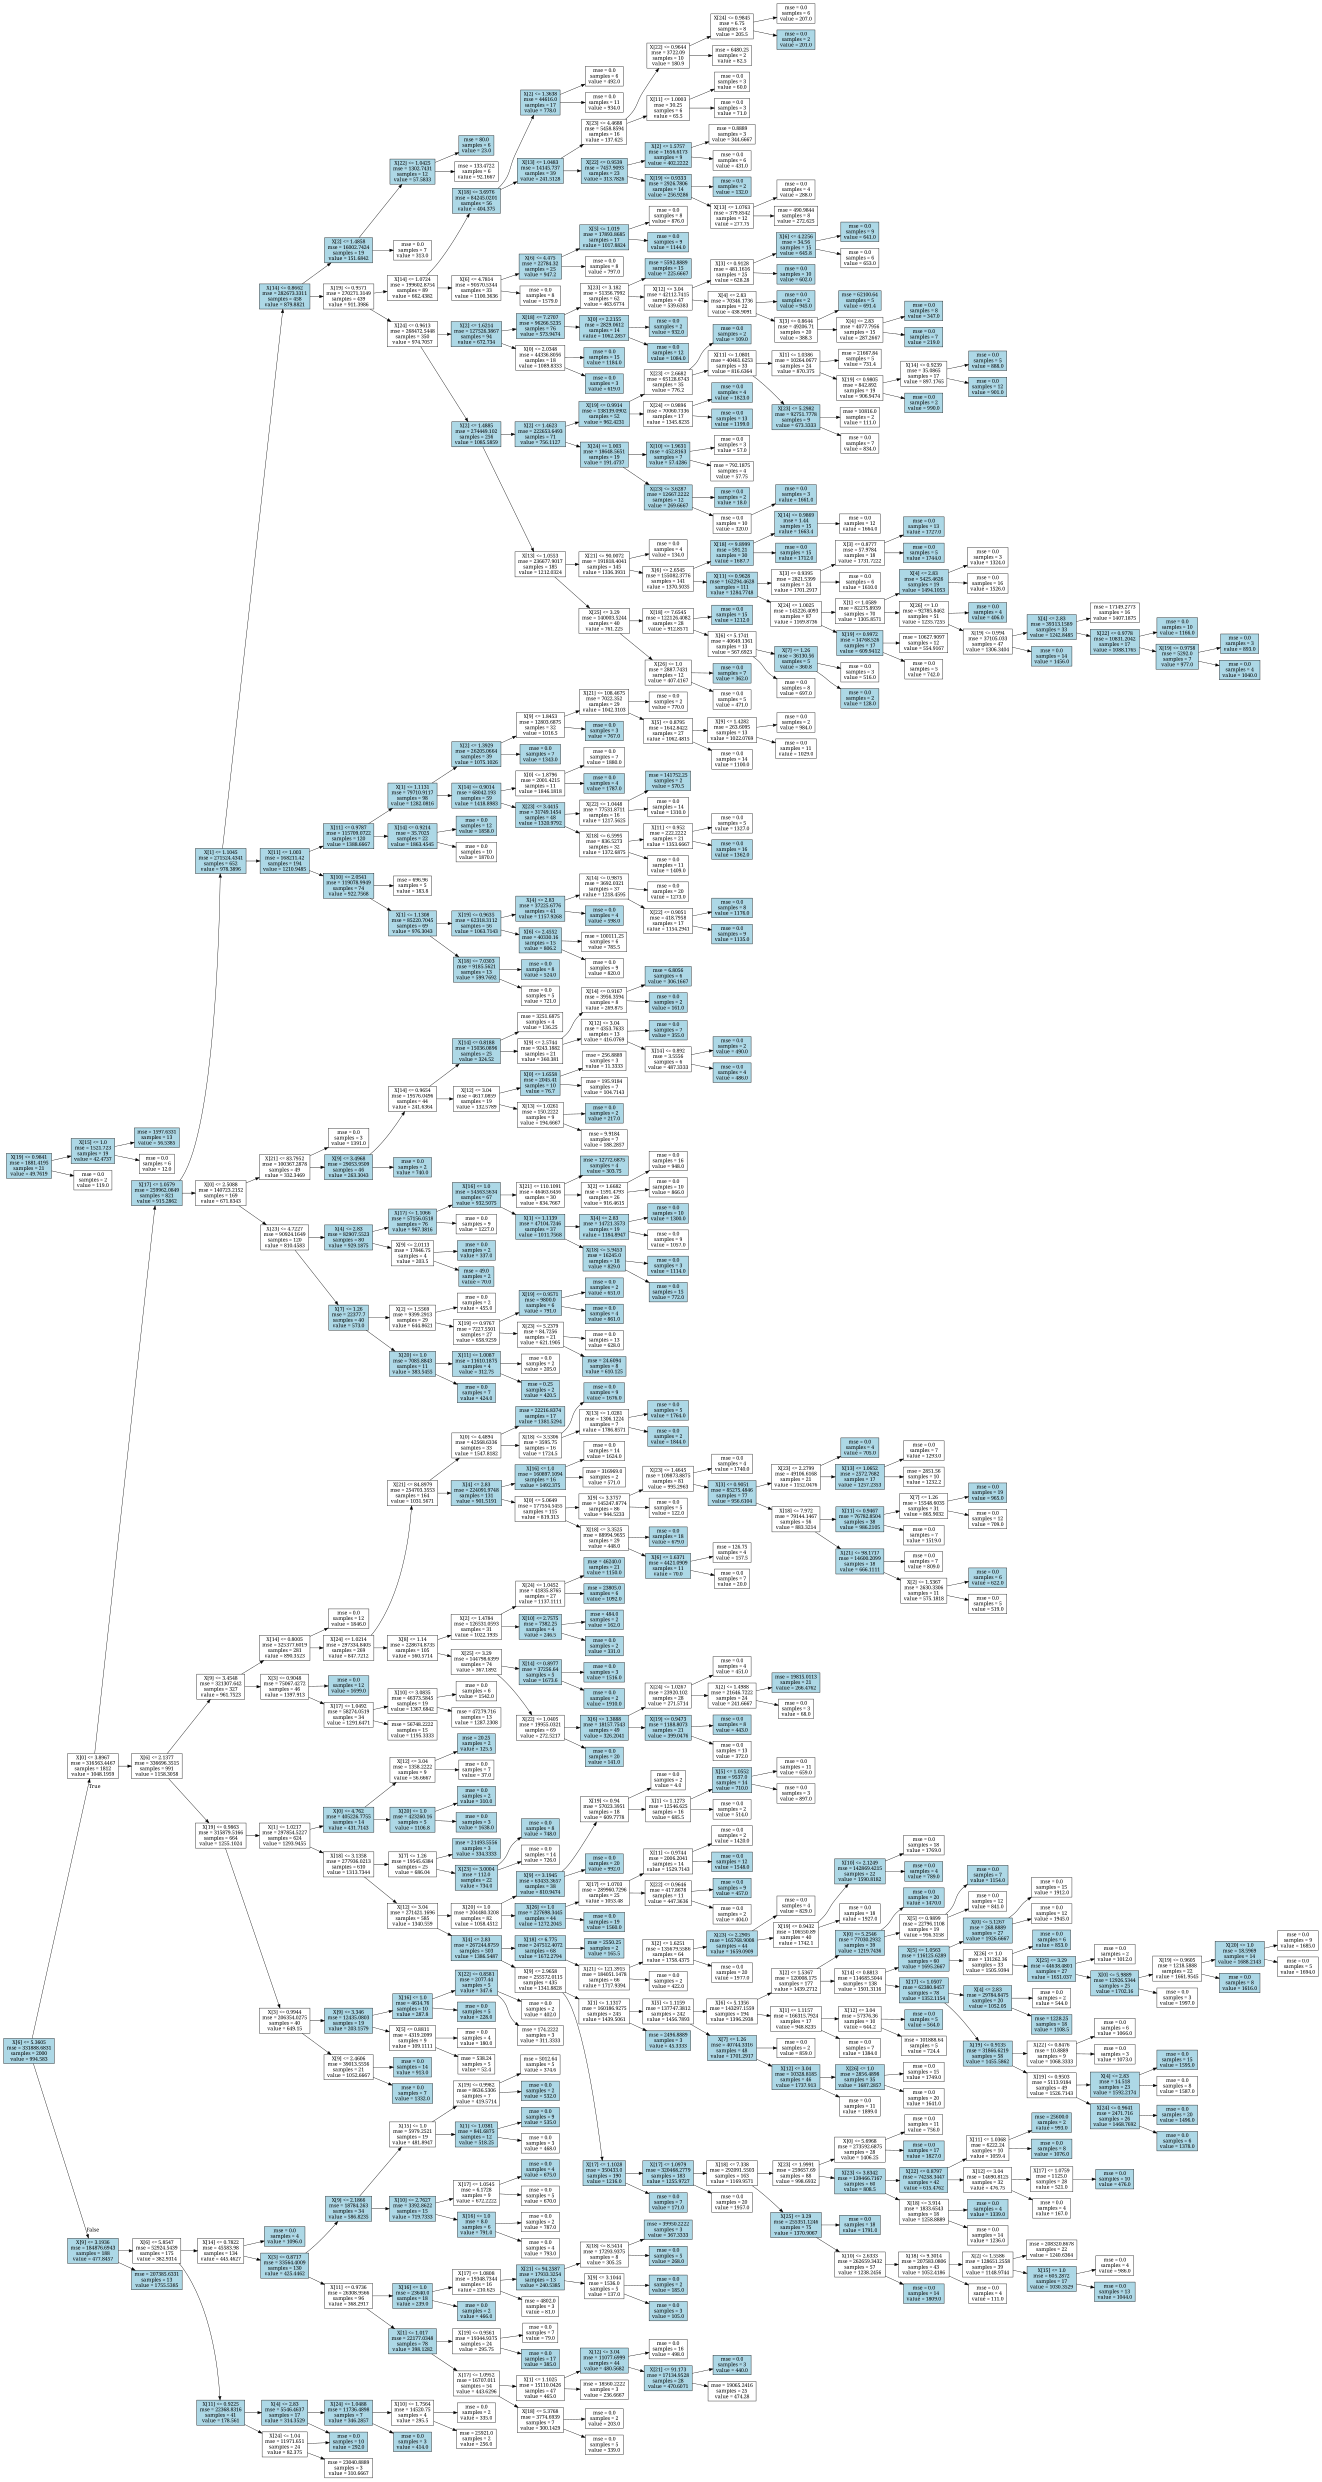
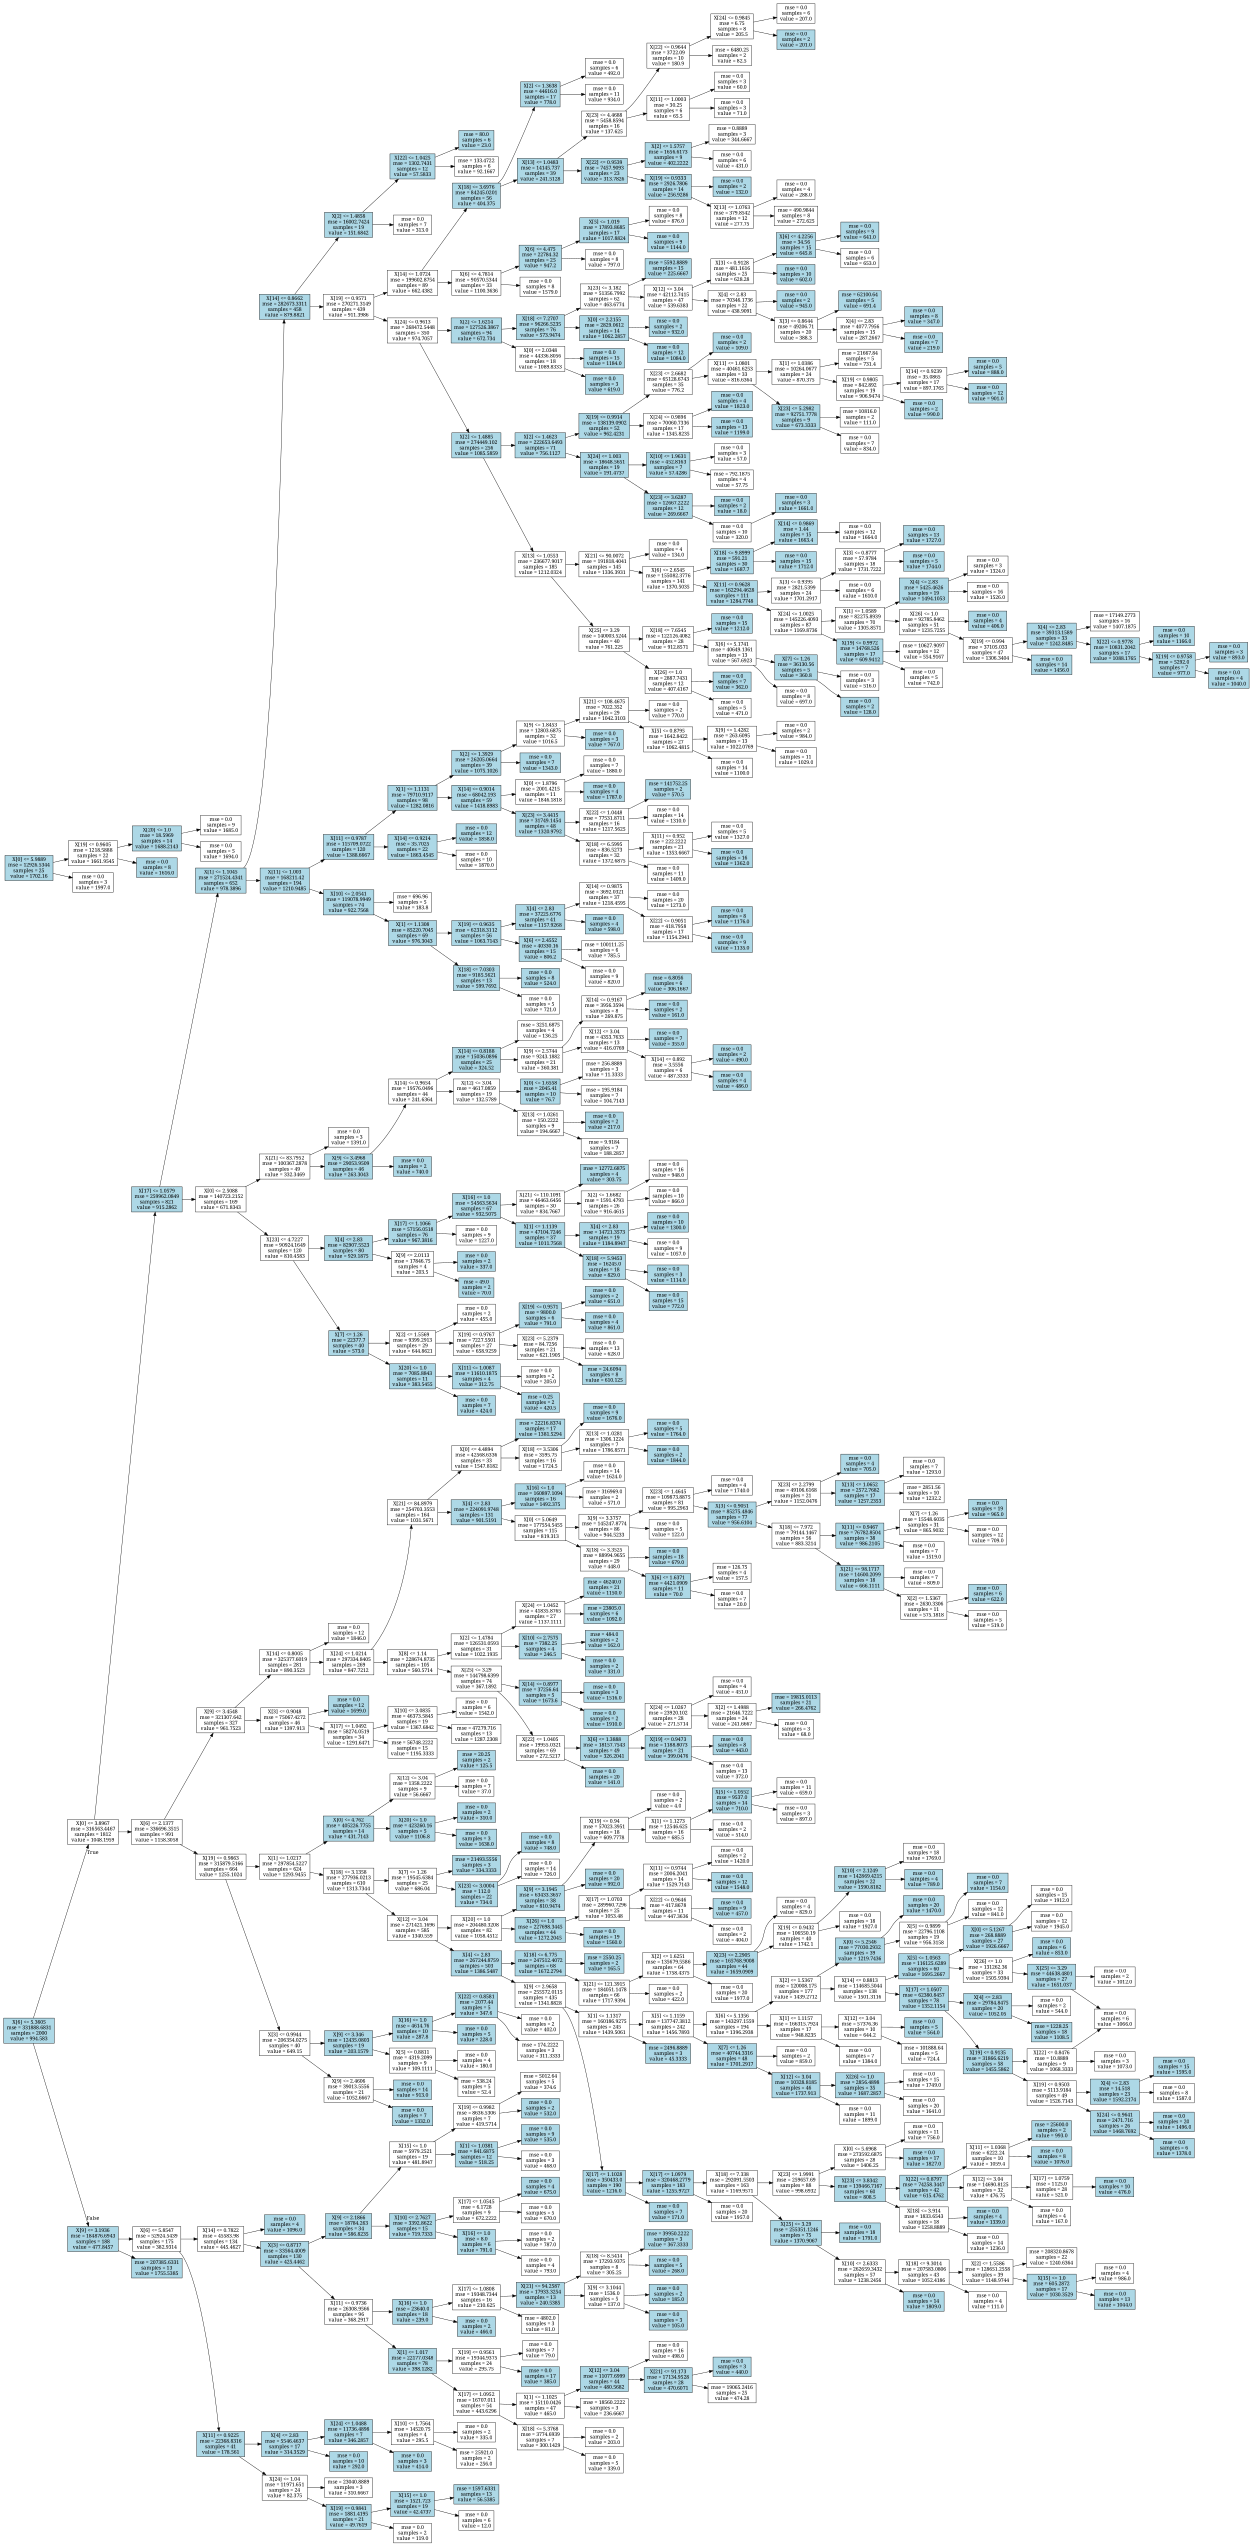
node "X[19] <= 0.9432 mse = 106550.89 samples = 40 value = 1742.1": label "X[19] <= 0.9432 mse = 106550.89 samples = 40 value = 1742.1" -> "X[19] <= 0.9432 mse = 106550.19 samples = 40 value = 1742.1"
edge "X[25] <= 3.29 mse = 44638.4801 samples = 27 value = 1651.037" -> "X[0] <= 5.9889 mse = 12926.5344 samples = 25 value = 1702.16": now "X[25] <= 3.29 mse = 44638.4801 samples = 27 value = 1651.037" -> "mse = 0.0 samples = 6 value = 1066.0"
edge "X[24] <= 1.04 mse = 11971.651 samples = 24 value = 82.375" -> "mse = 0.0 samples = 10 value = 292.0": now "X[24] <= 1.04 mse = 11971.651 samples = 24 value = 82.375" -> "X[19] <= 0.9841 mse = 1881.4195 samples = 21 value = 49.7619"
